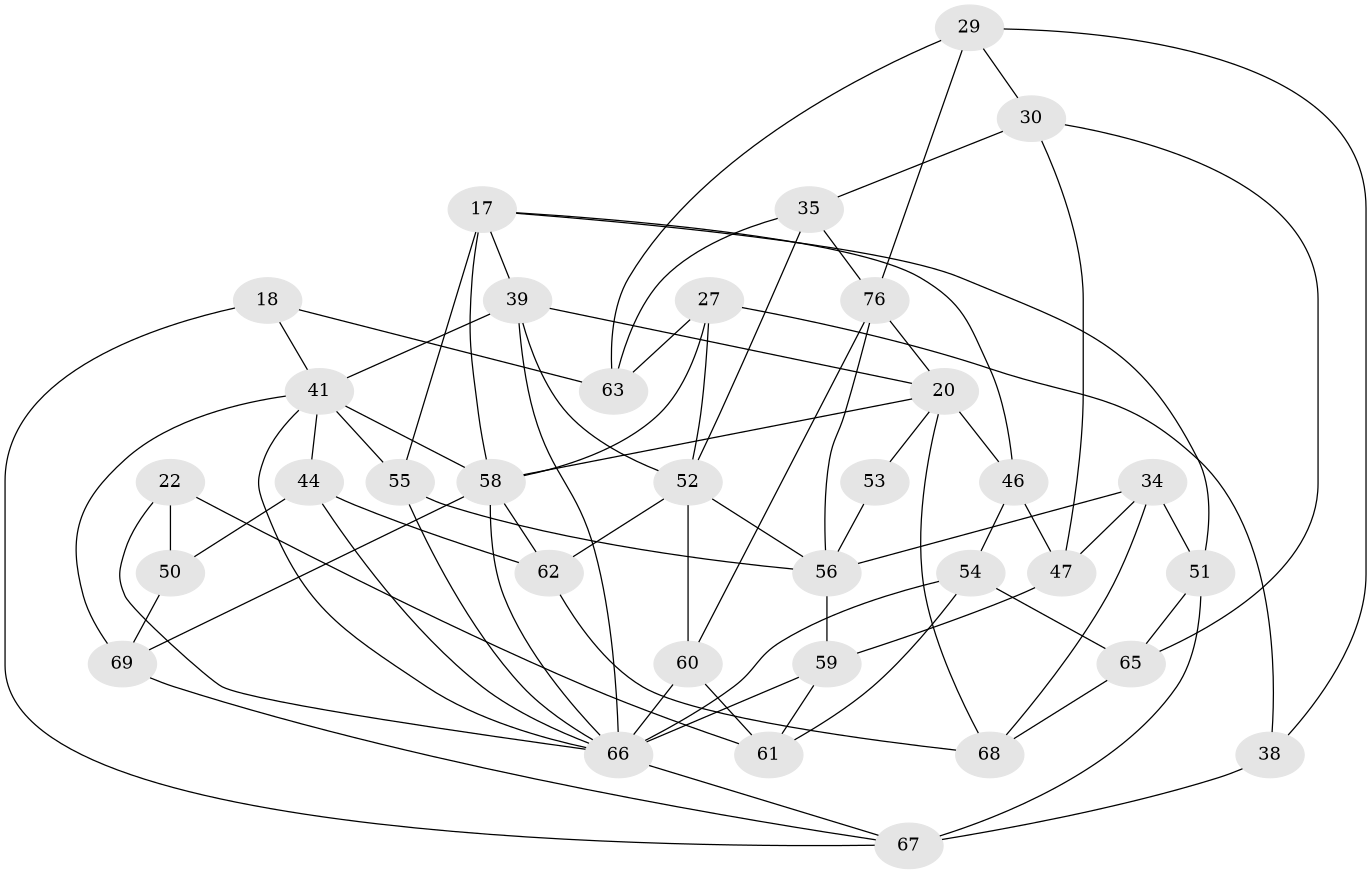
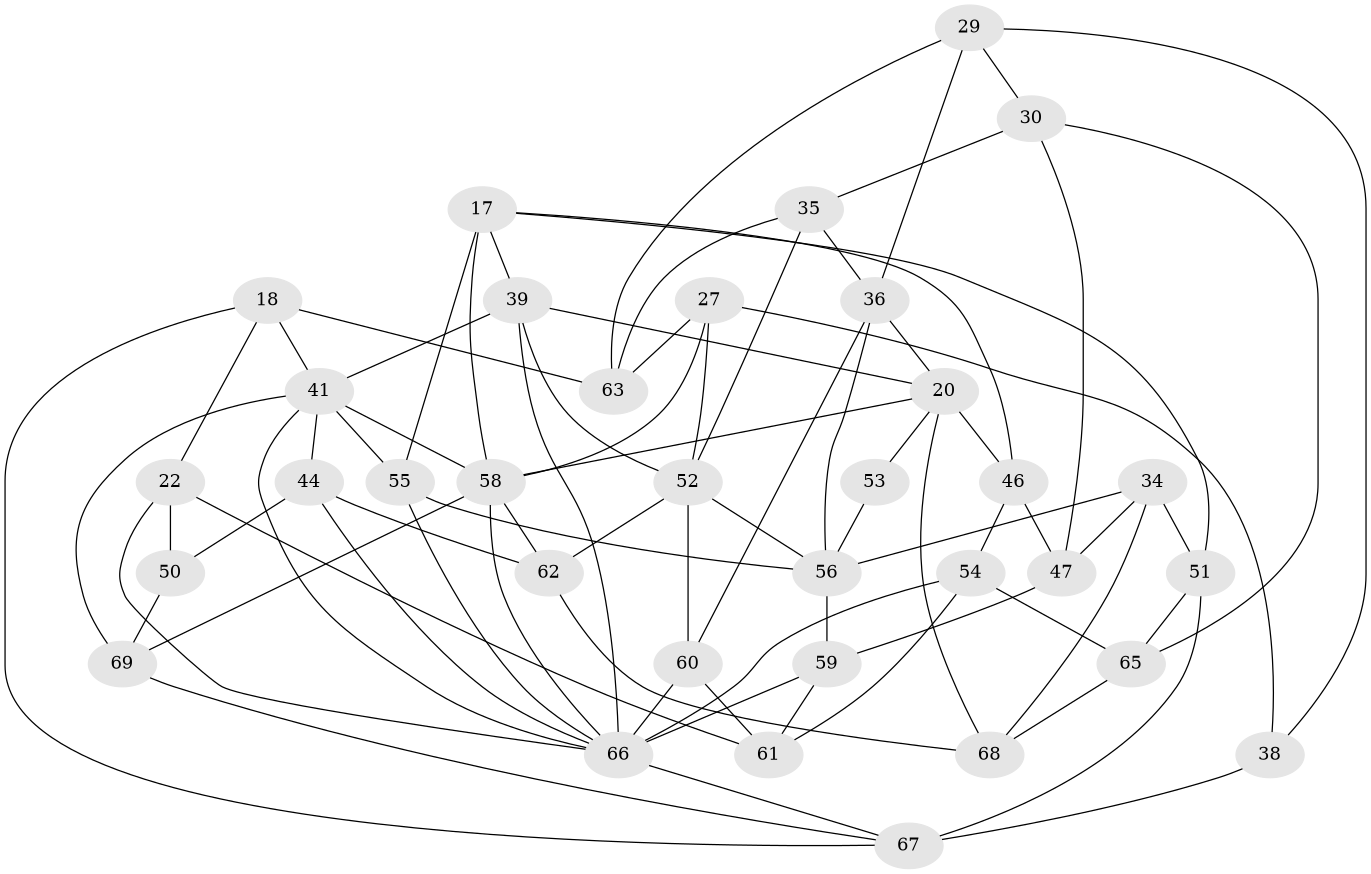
node "76": label "76" -> "36"
edge "18" -- "22": added
